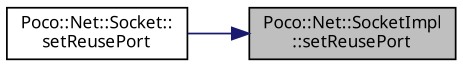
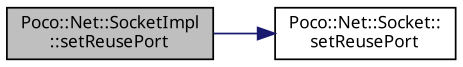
edge "Poco::Net::Socket:: setReusePort" -> "Poco::Net::SocketImpl ::setReusePort": reversed
